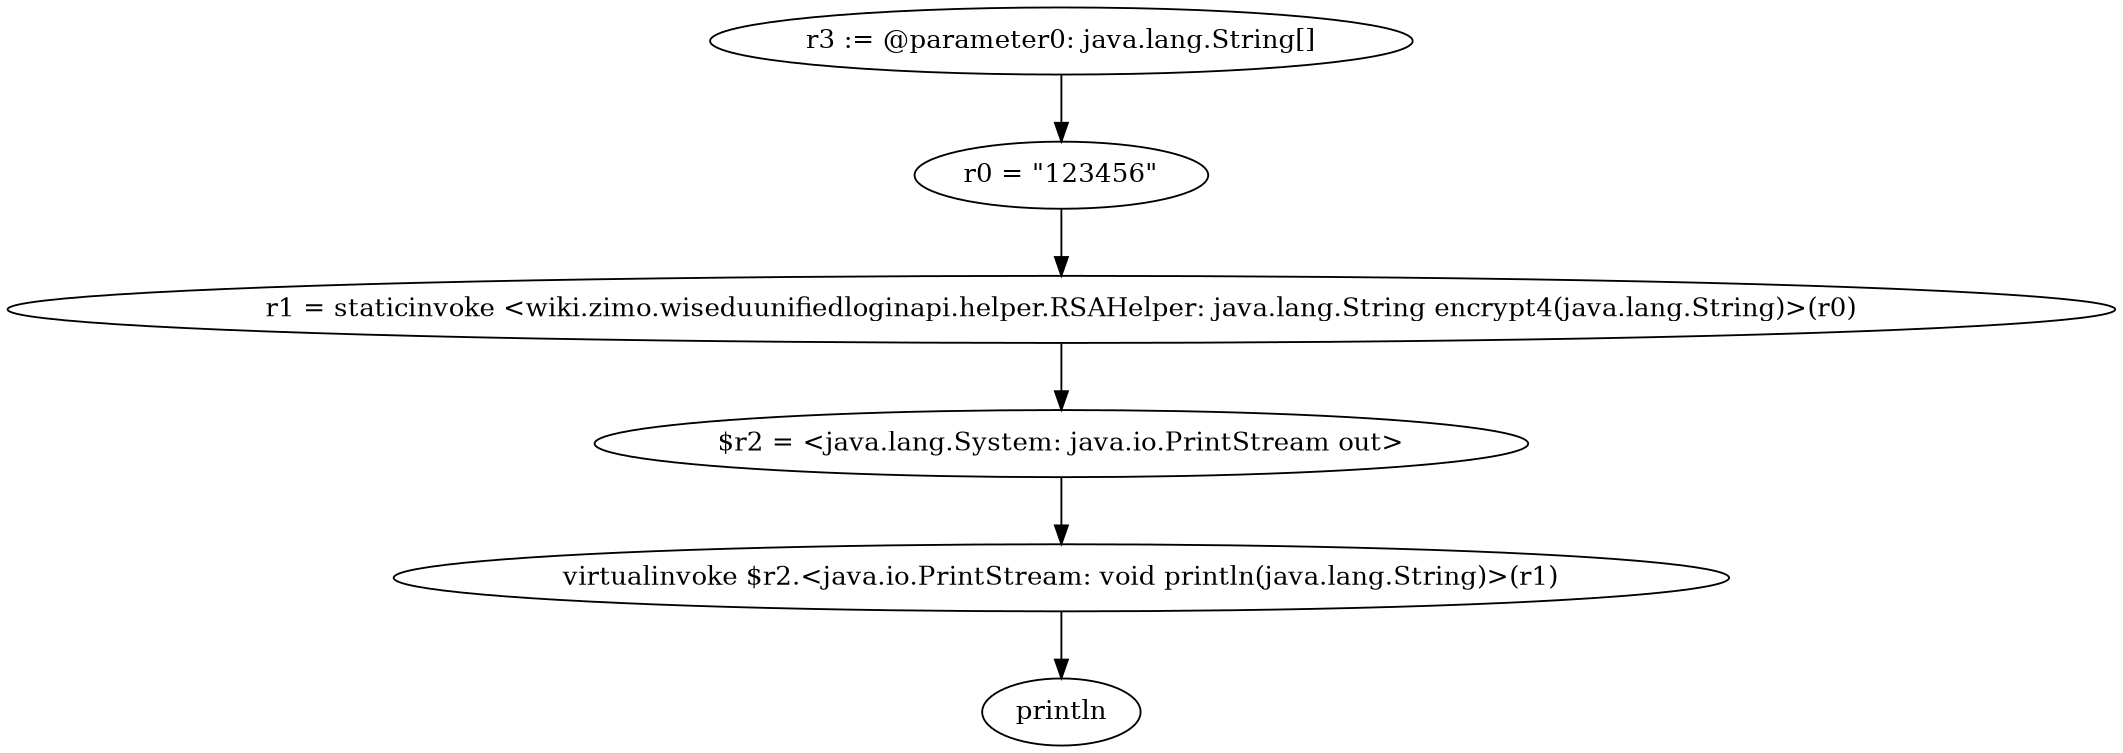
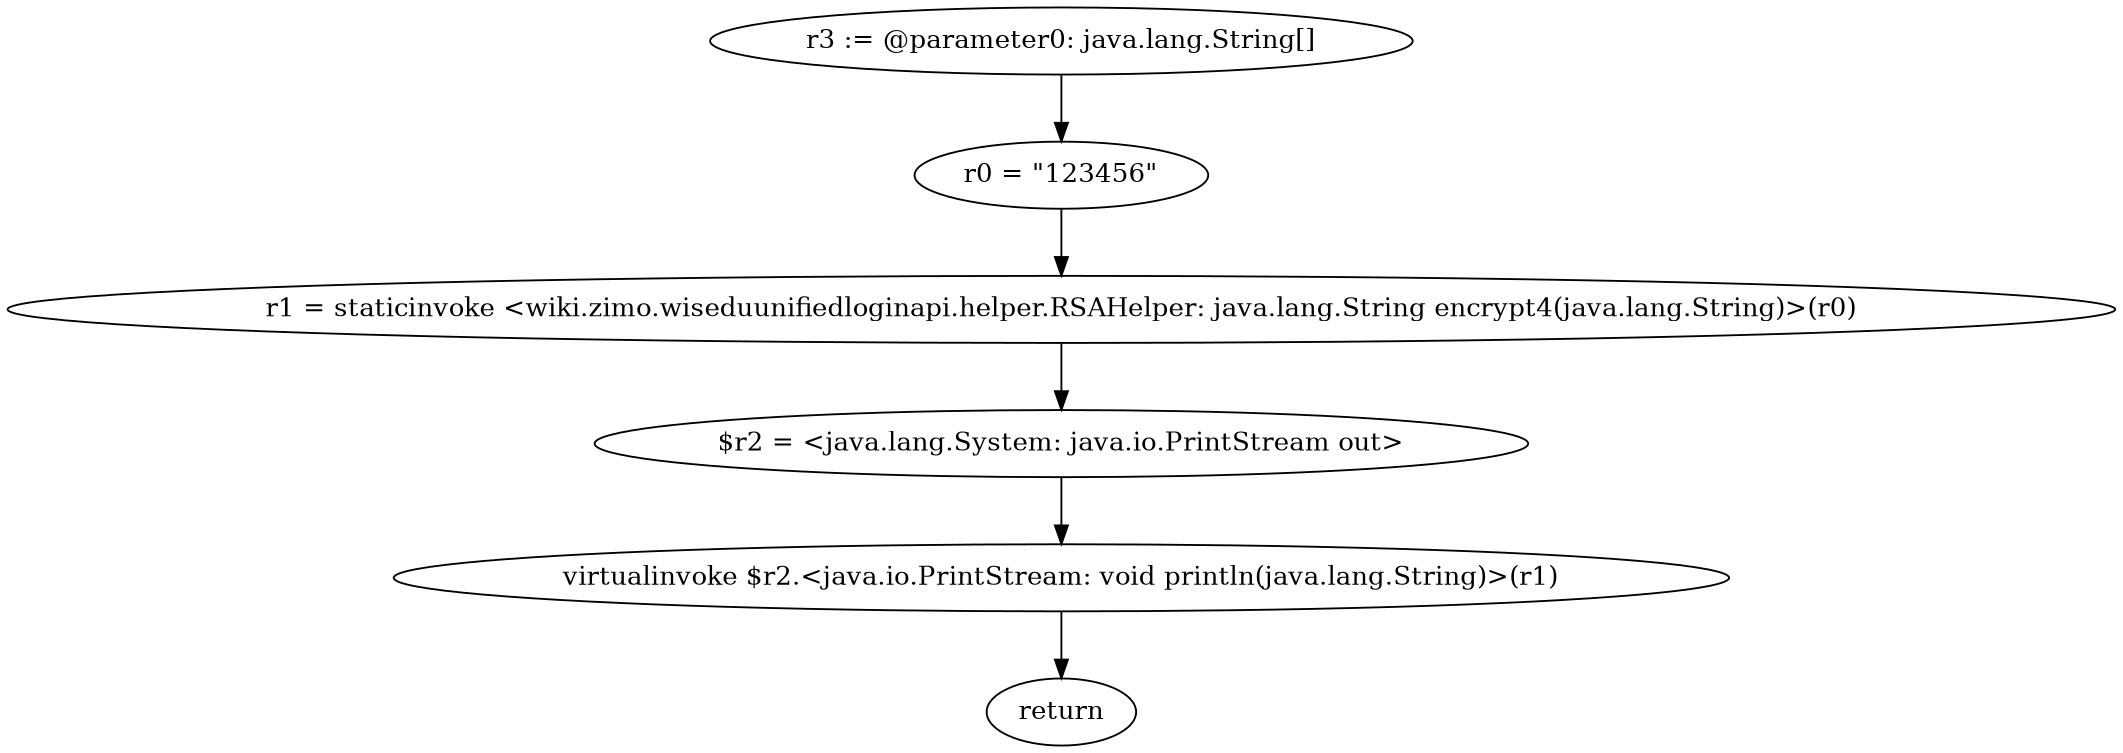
node "println": label "println" -> "return"
